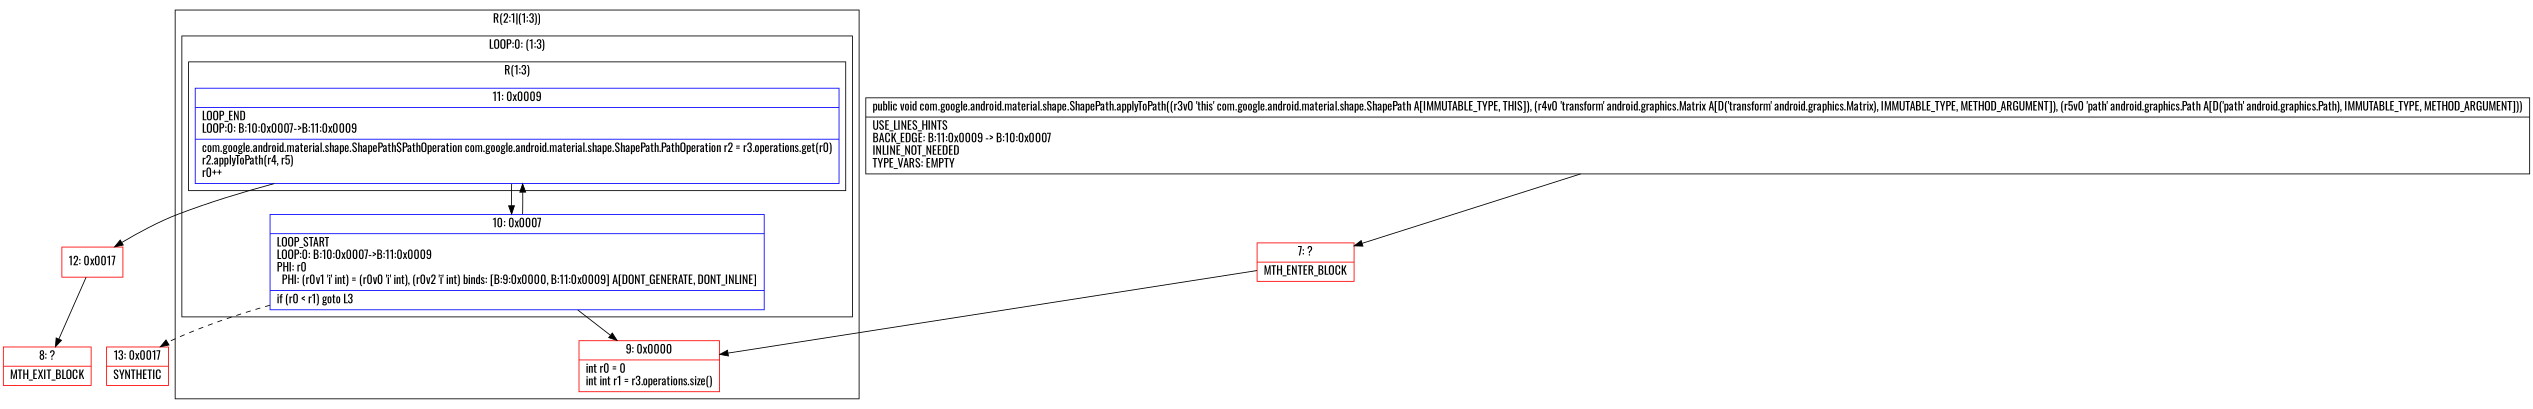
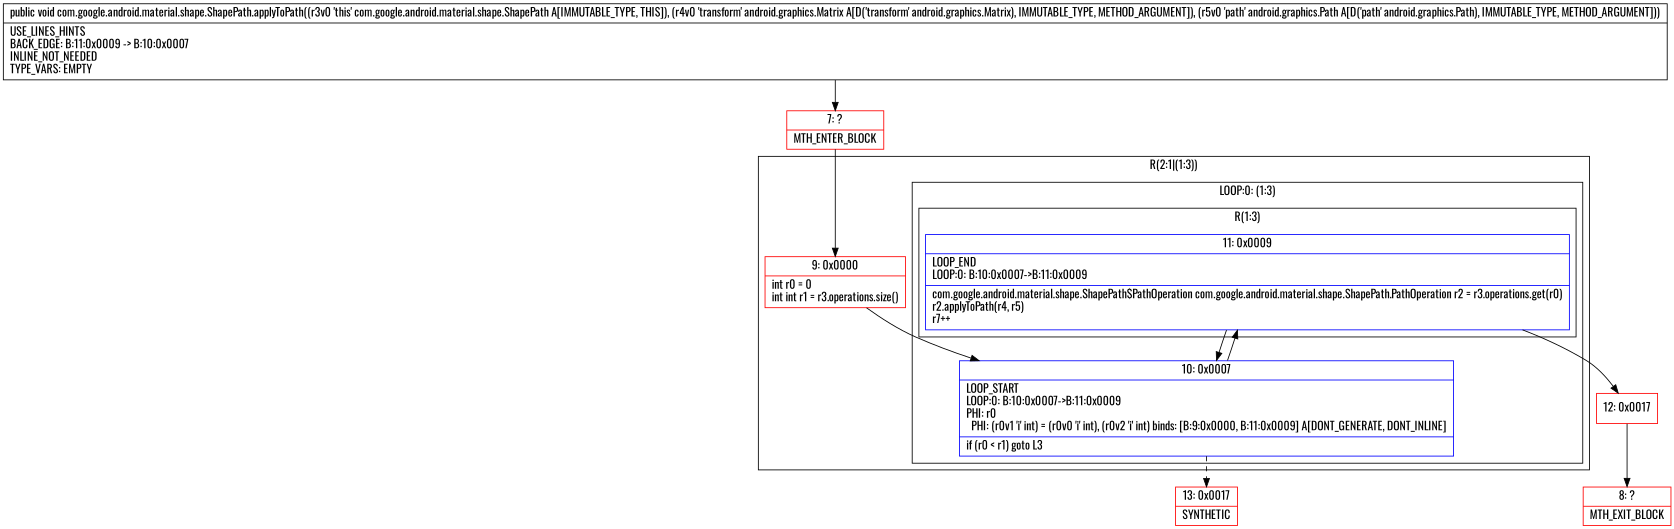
node "11: 0x0009": text "r0++" -> "r7++"
edge "10: 0x0007" -> "9: 0x0000": reversed
